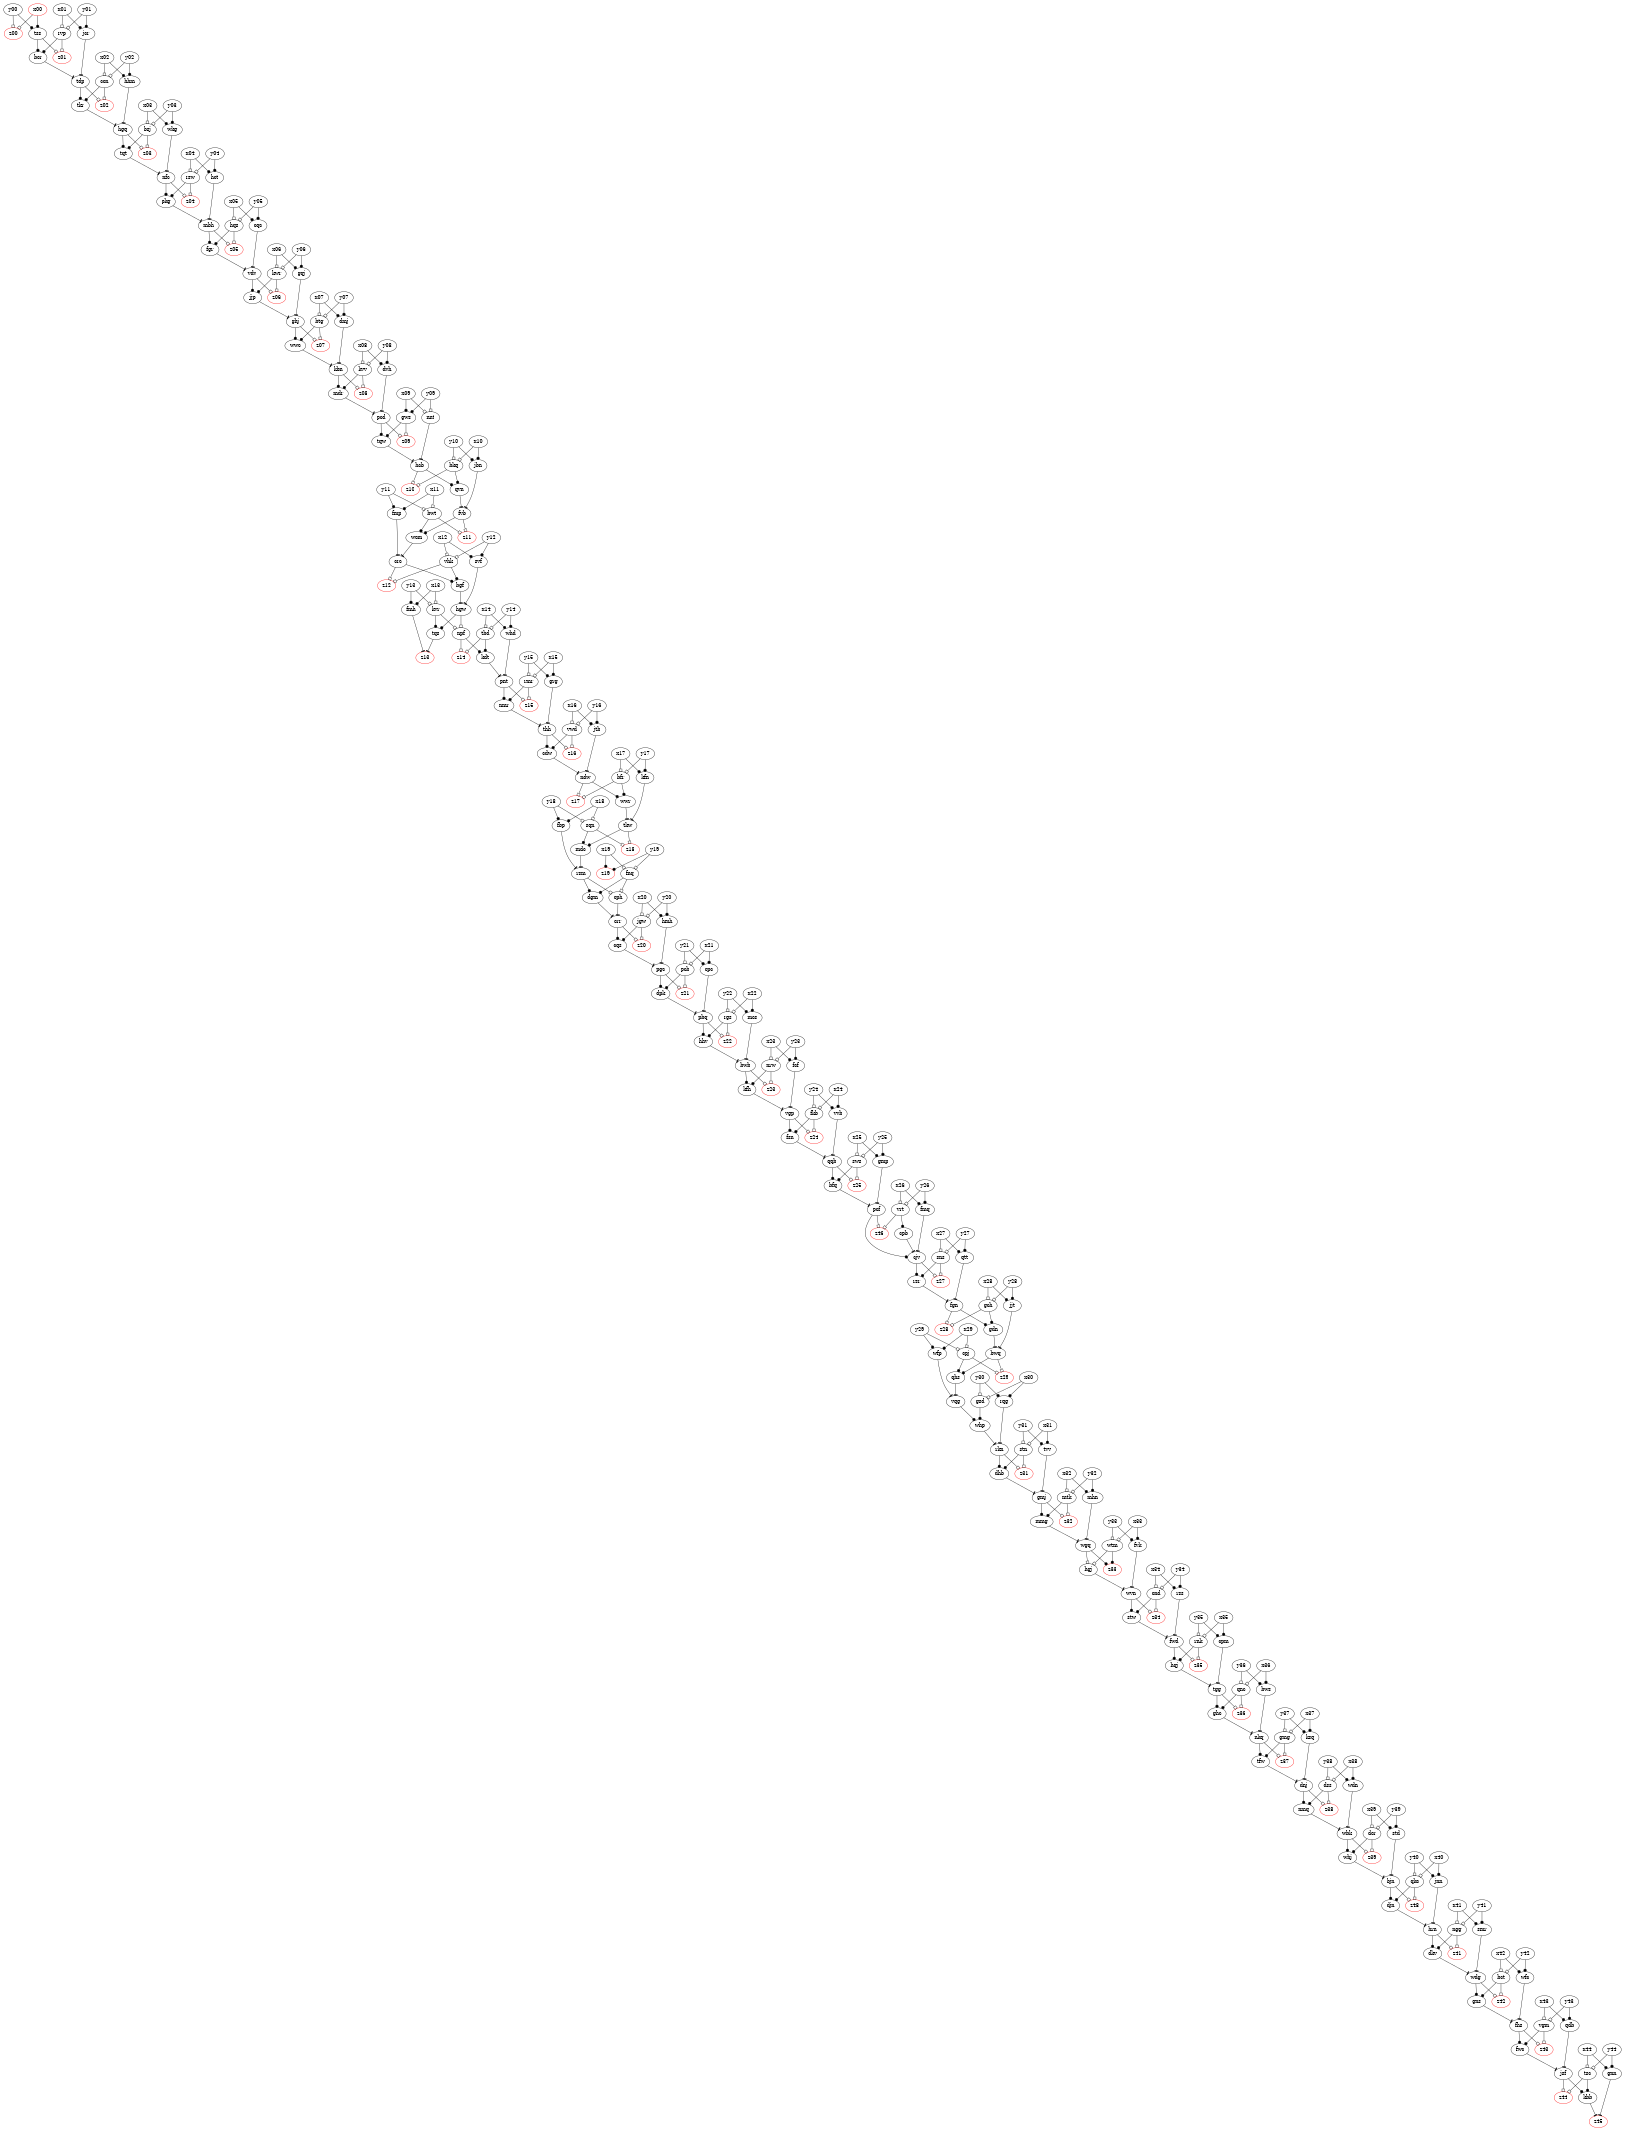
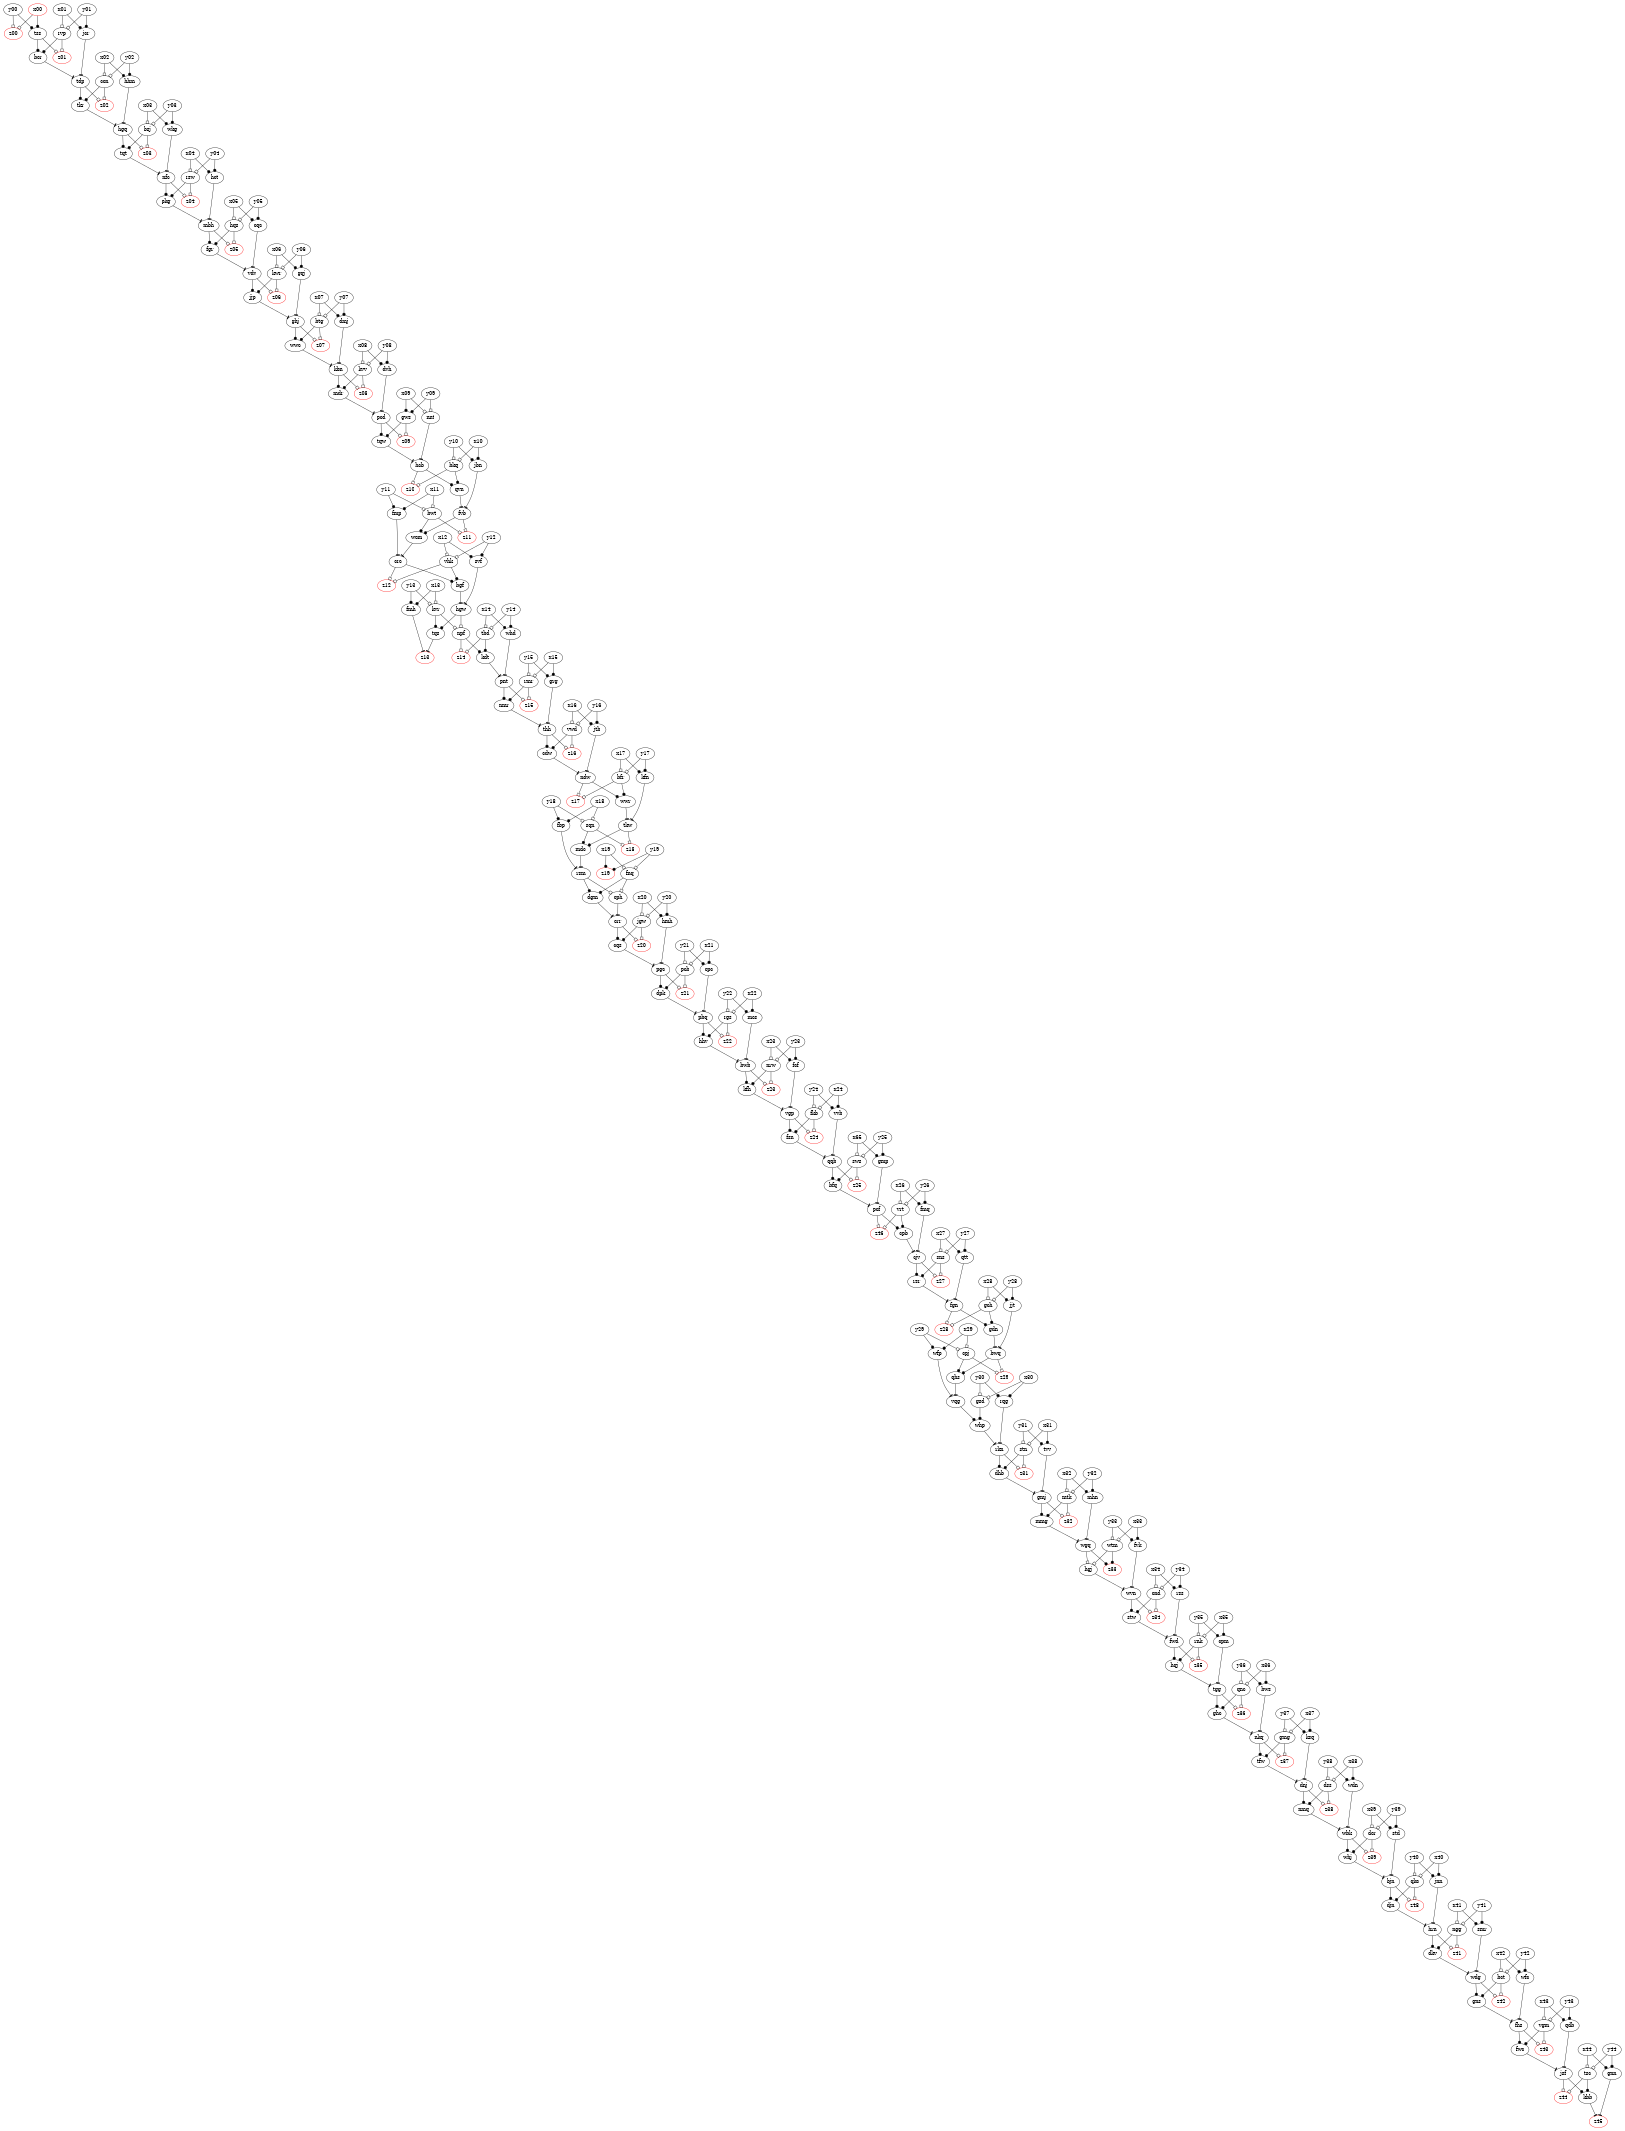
node "x25": label "x25" -> "x65"
edge "pcf" -> "cjv": now "pcf" -> "cpb"
